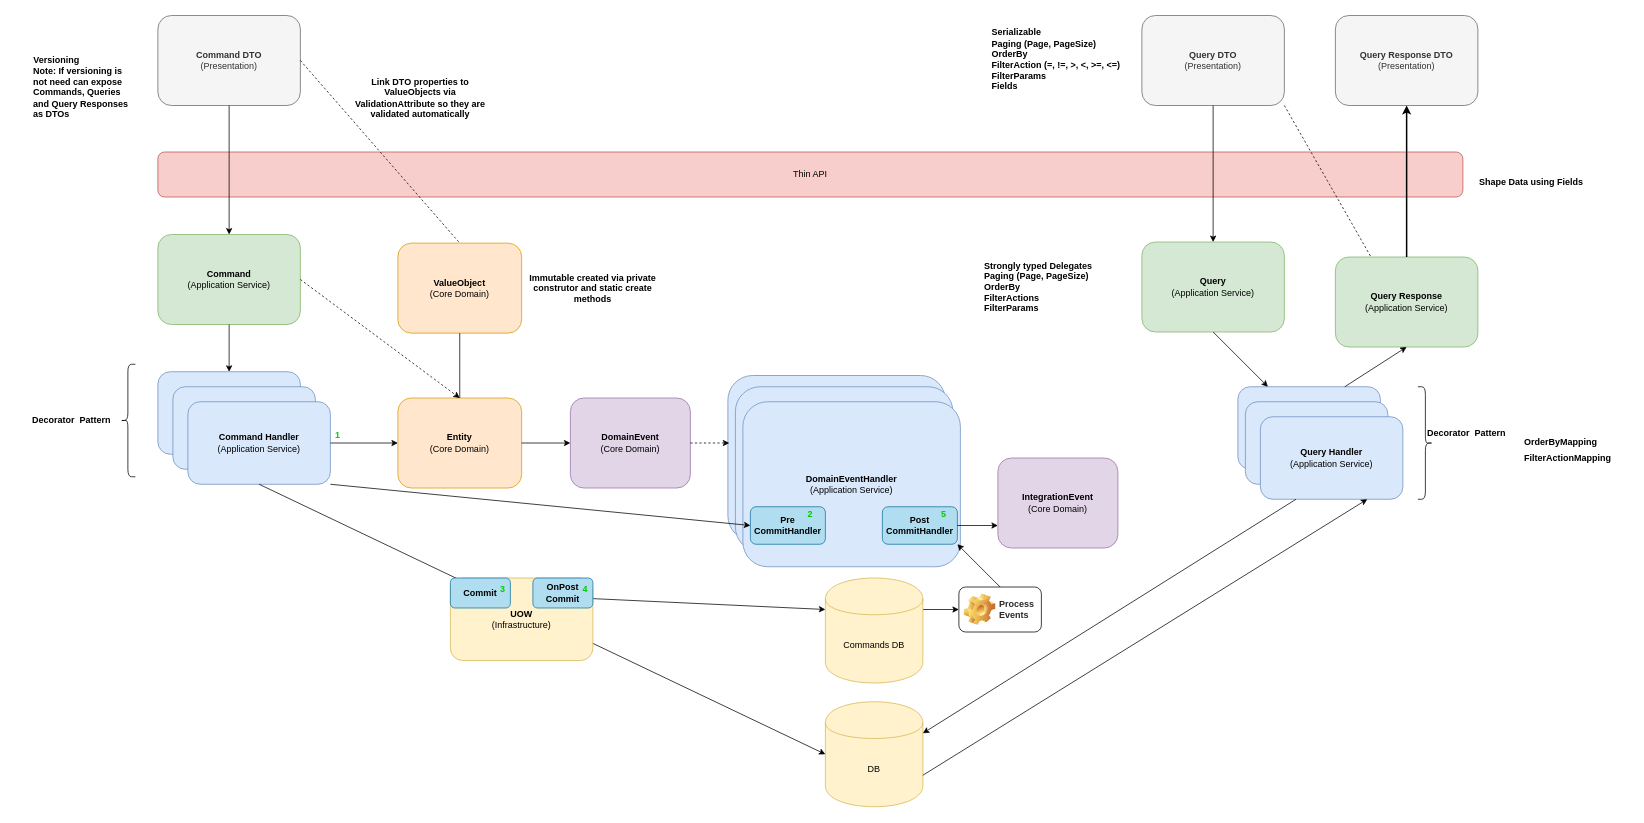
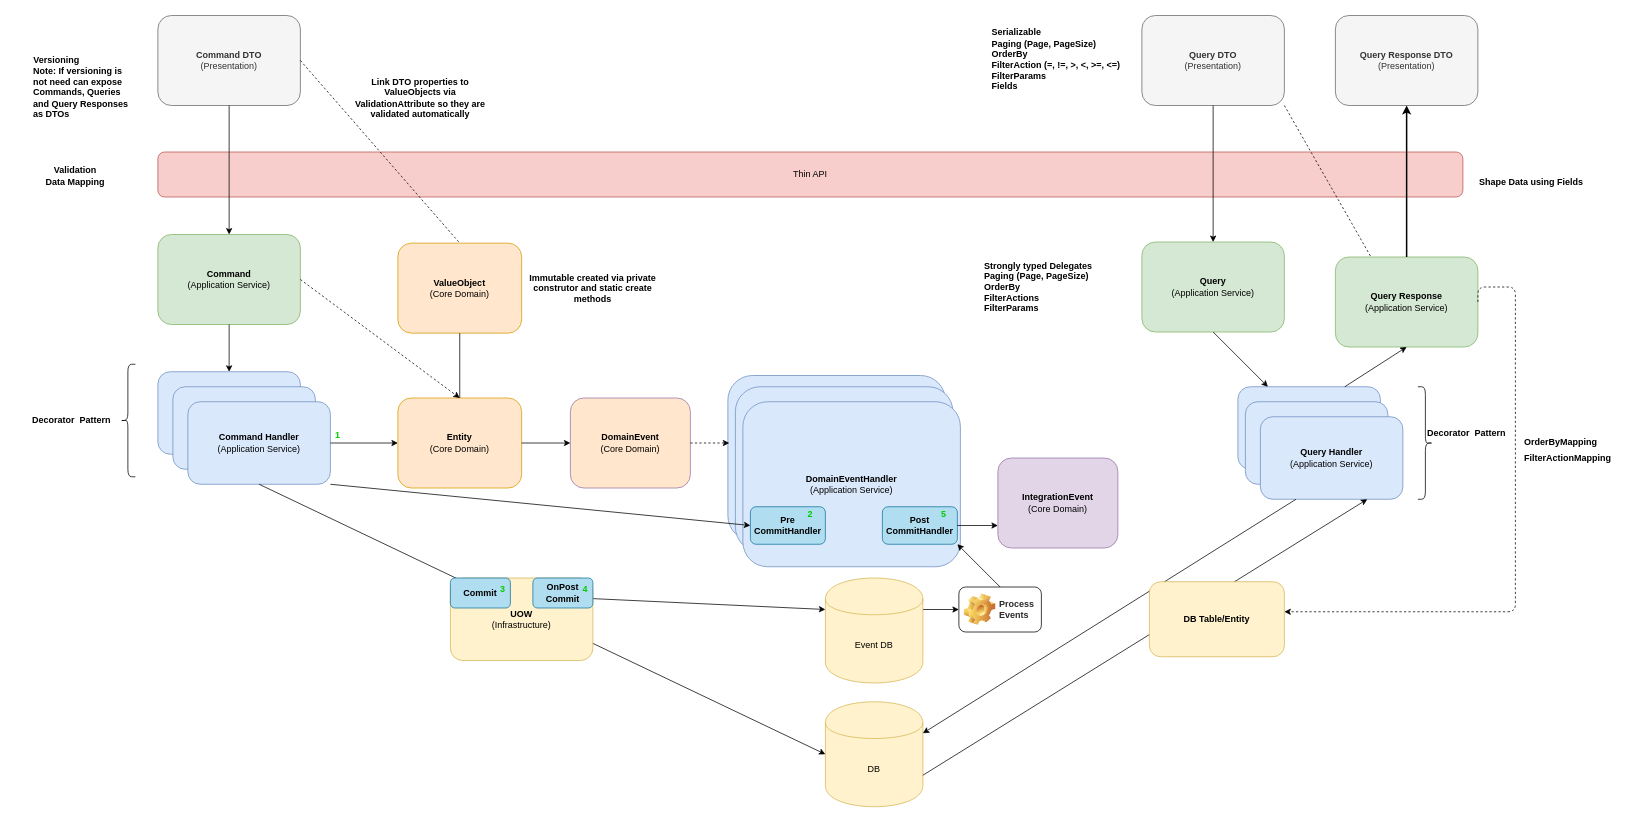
node "Validation Data Mapping": added
node "DomainEvent (Core Domain)": fillcolor #e1d5e7 -> #ffe6cc
edge "Query Response (Application Service)" -> "DB Table/Entity": added
node "DB Table/Entity": added
node "Commands DB": label "Commands DB" -> "Event DB"
